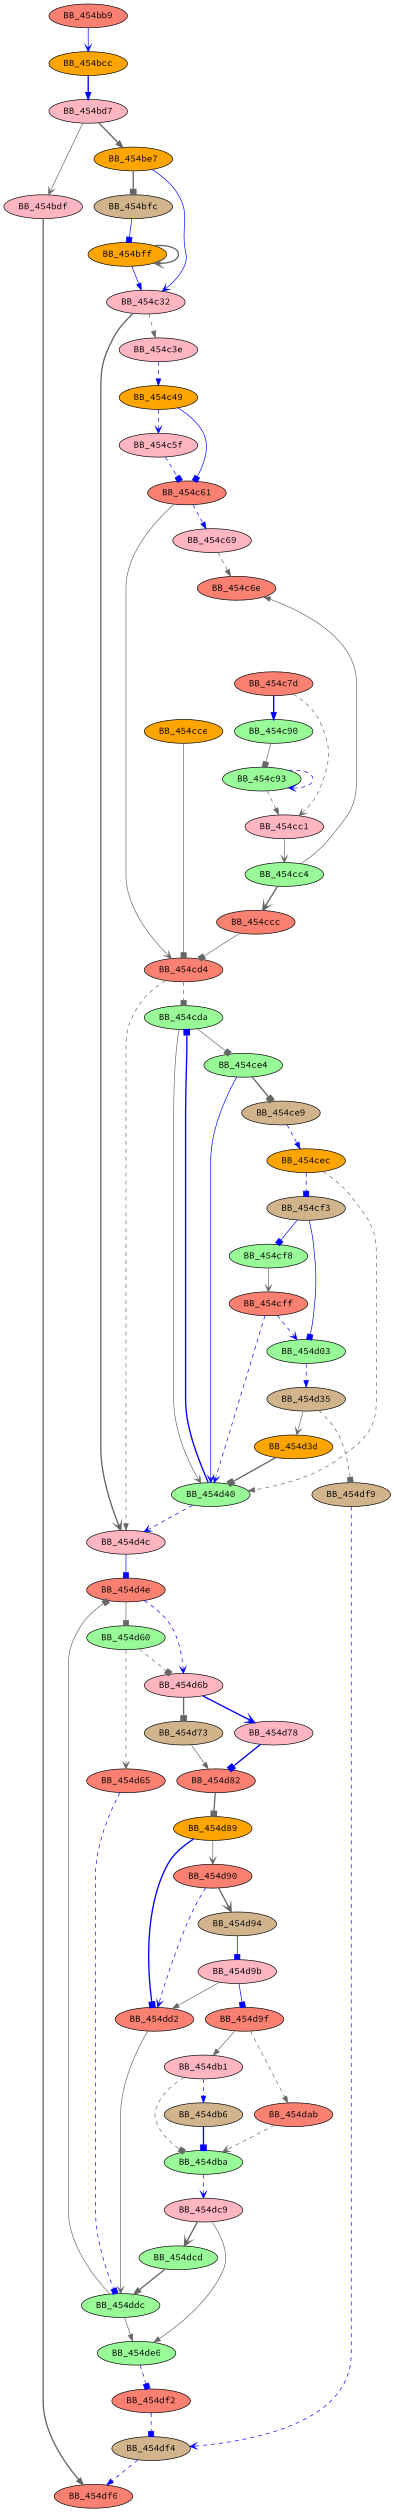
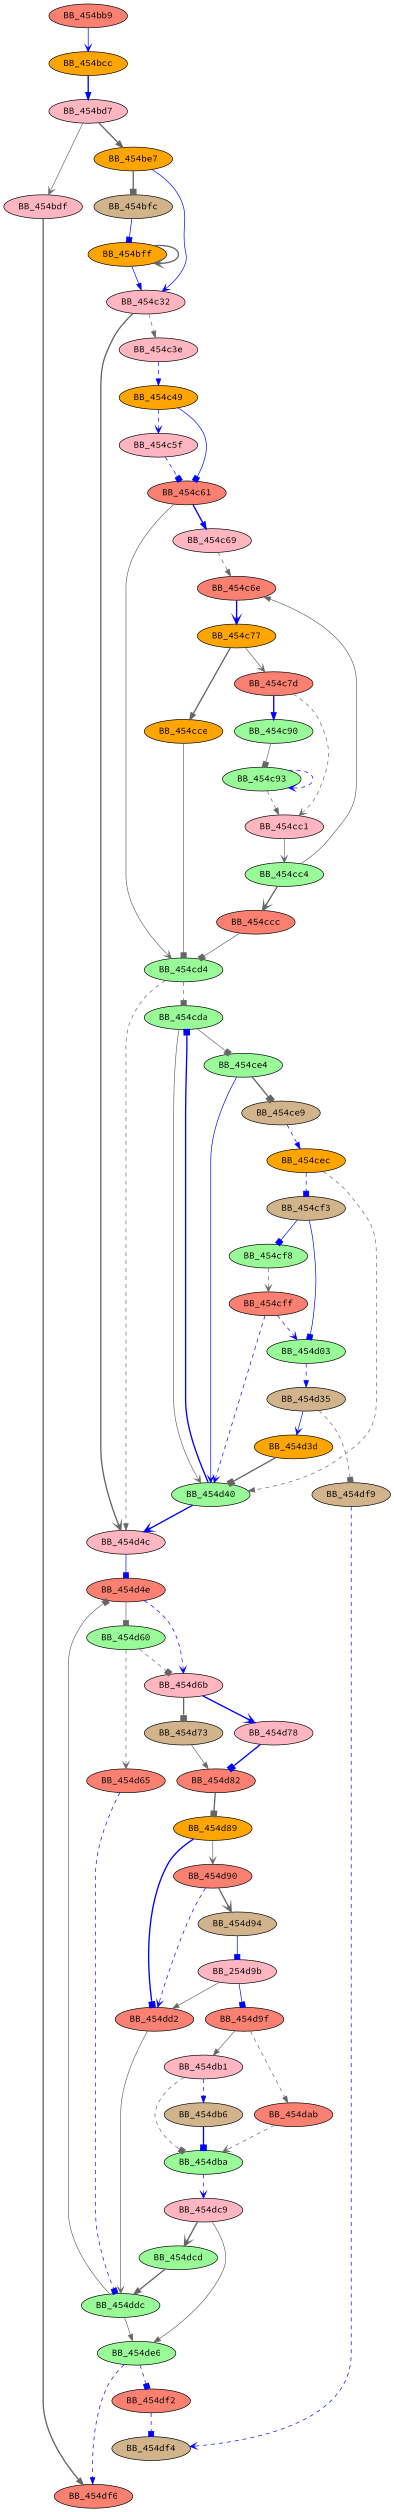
edge "BB_454c61" -> "BB_454c69": style dashed -> bold
node "BB_454c77": added
node "BB_454cd4": fillcolor salmon -> palegreen
edge "BB_454cf8" -> "BB_454cff": style solid -> dashed
edge "BB_454d35" -> "BB_454d3d": color gray40 -> blue
edge "BB_454d40" -> "BB_454d4c": style dashed -> bold
node "BB_454d9b": label "BB_454d9b" -> "BB_254d9b"
edge "BB_454df4" -> "BB_454df6": now "BB_454de6" -> "BB_454df6"
